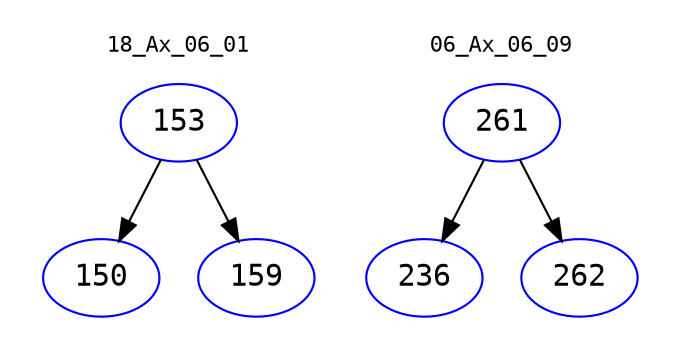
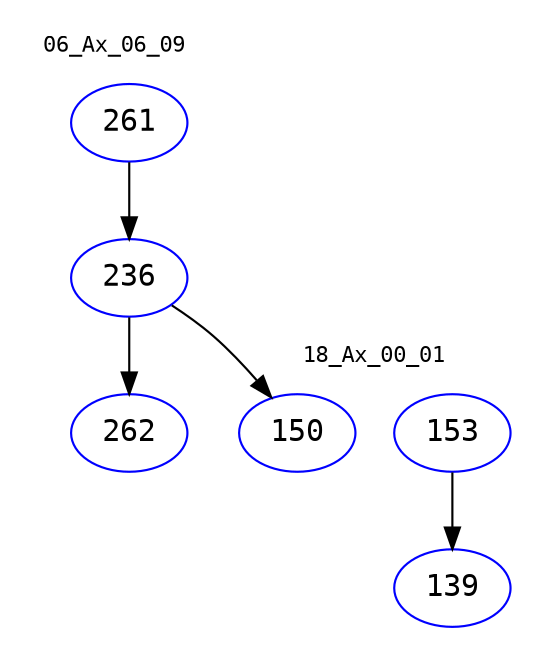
cluster "18_Ax_06_01": label "18_Ax_06_01" -> "18_Ax_00_01"
edge "153" -> "150": now "236" -> "150"
edge "261" -> "262": now "236" -> "262"
node "159": label "159" -> "139"
